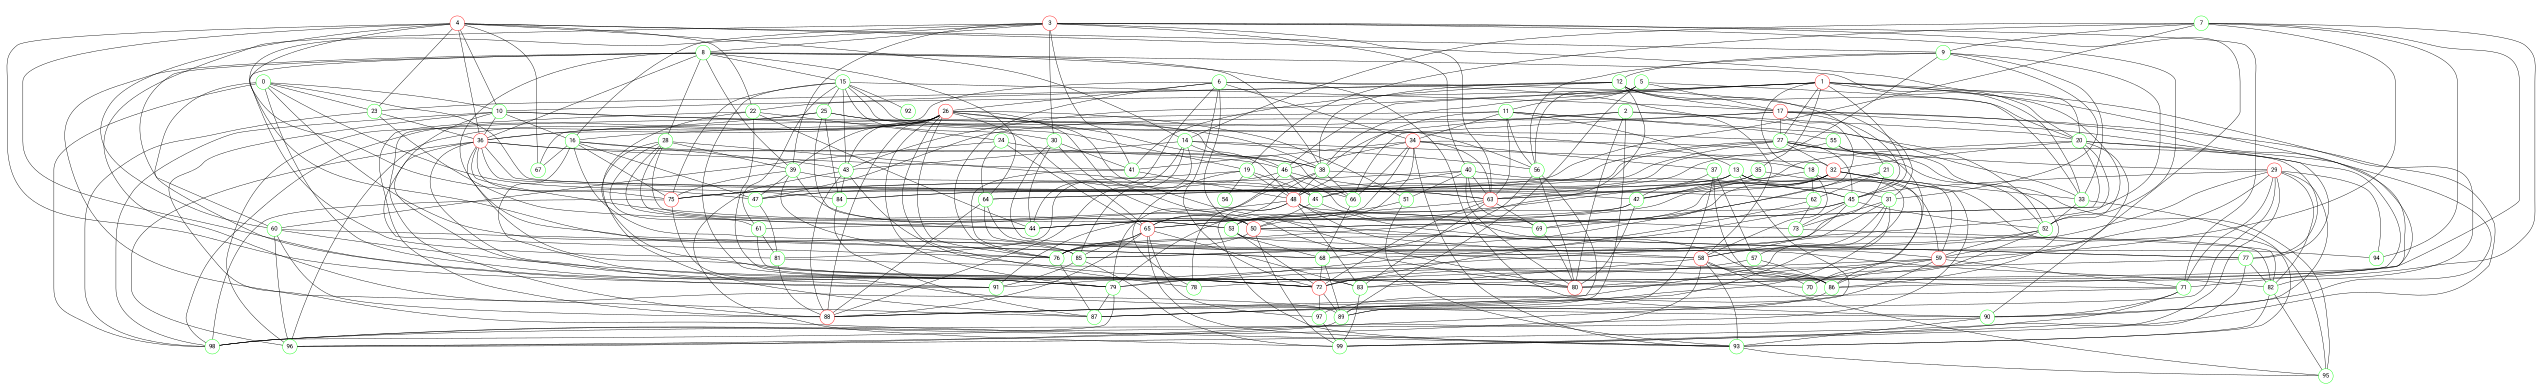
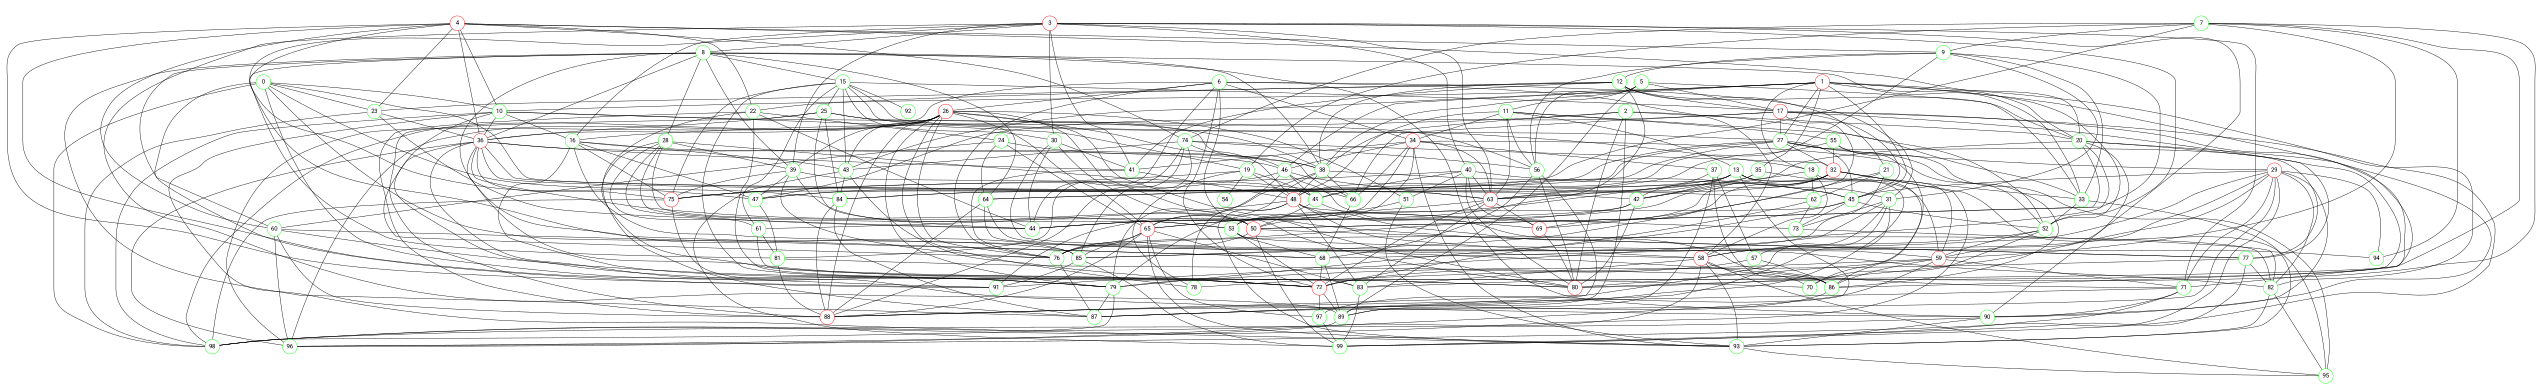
node "14": label "14" -> "74"
edge "20" -- "32": now "55" -- "32"
node "67": removed
edge "13" -- "63": added
node "69": color green -> red
edge "43" -- "88": now "84" -- "88"
edge "45" -- "58": now "29" -- "58"
